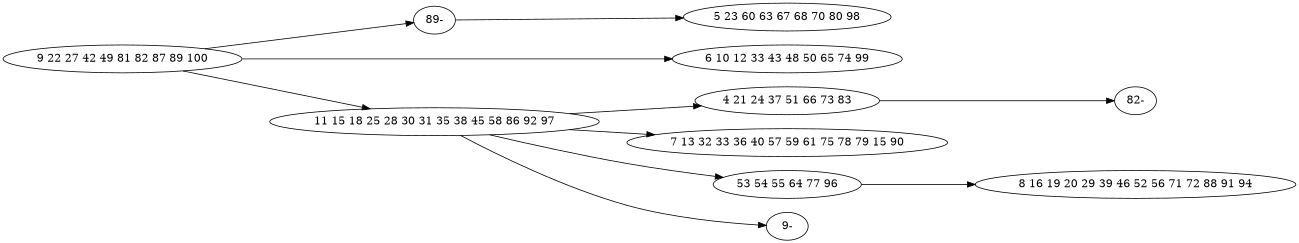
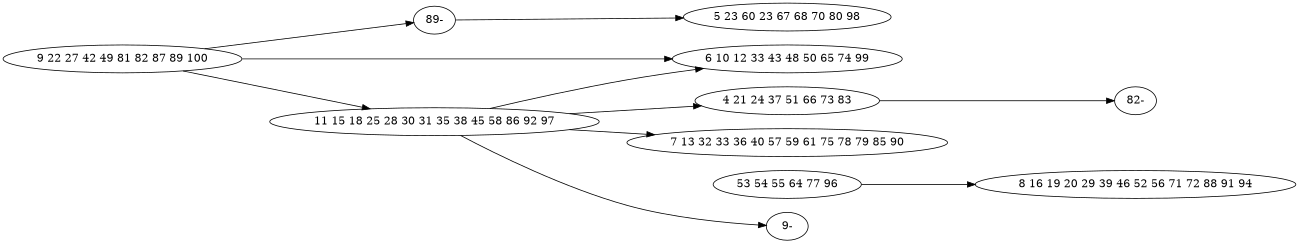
node "5 23 60 63 67 68 70 80 98": label "5 23 60 63 67 68 70 80 98" -> "5 23 60 23 67 68 70 80 98"
node "7 13 32 33 36 40 57 59 61 75 78 79 15 90": label "7 13 32 33 36 40 57 59 61 75 78 79 15 90" -> "7 13 32 33 36 40 57 59 61 75 78 79 85 90"
edge "11 15 18 25 28 30 31 35 38 45 58 86 92 97" -> "53 54 55 64 77 96": now "11 15 18 25 28 30 31 35 38 45 58 86 92 97" -> "6 10 12 33 43 48 50 65 74 99"
